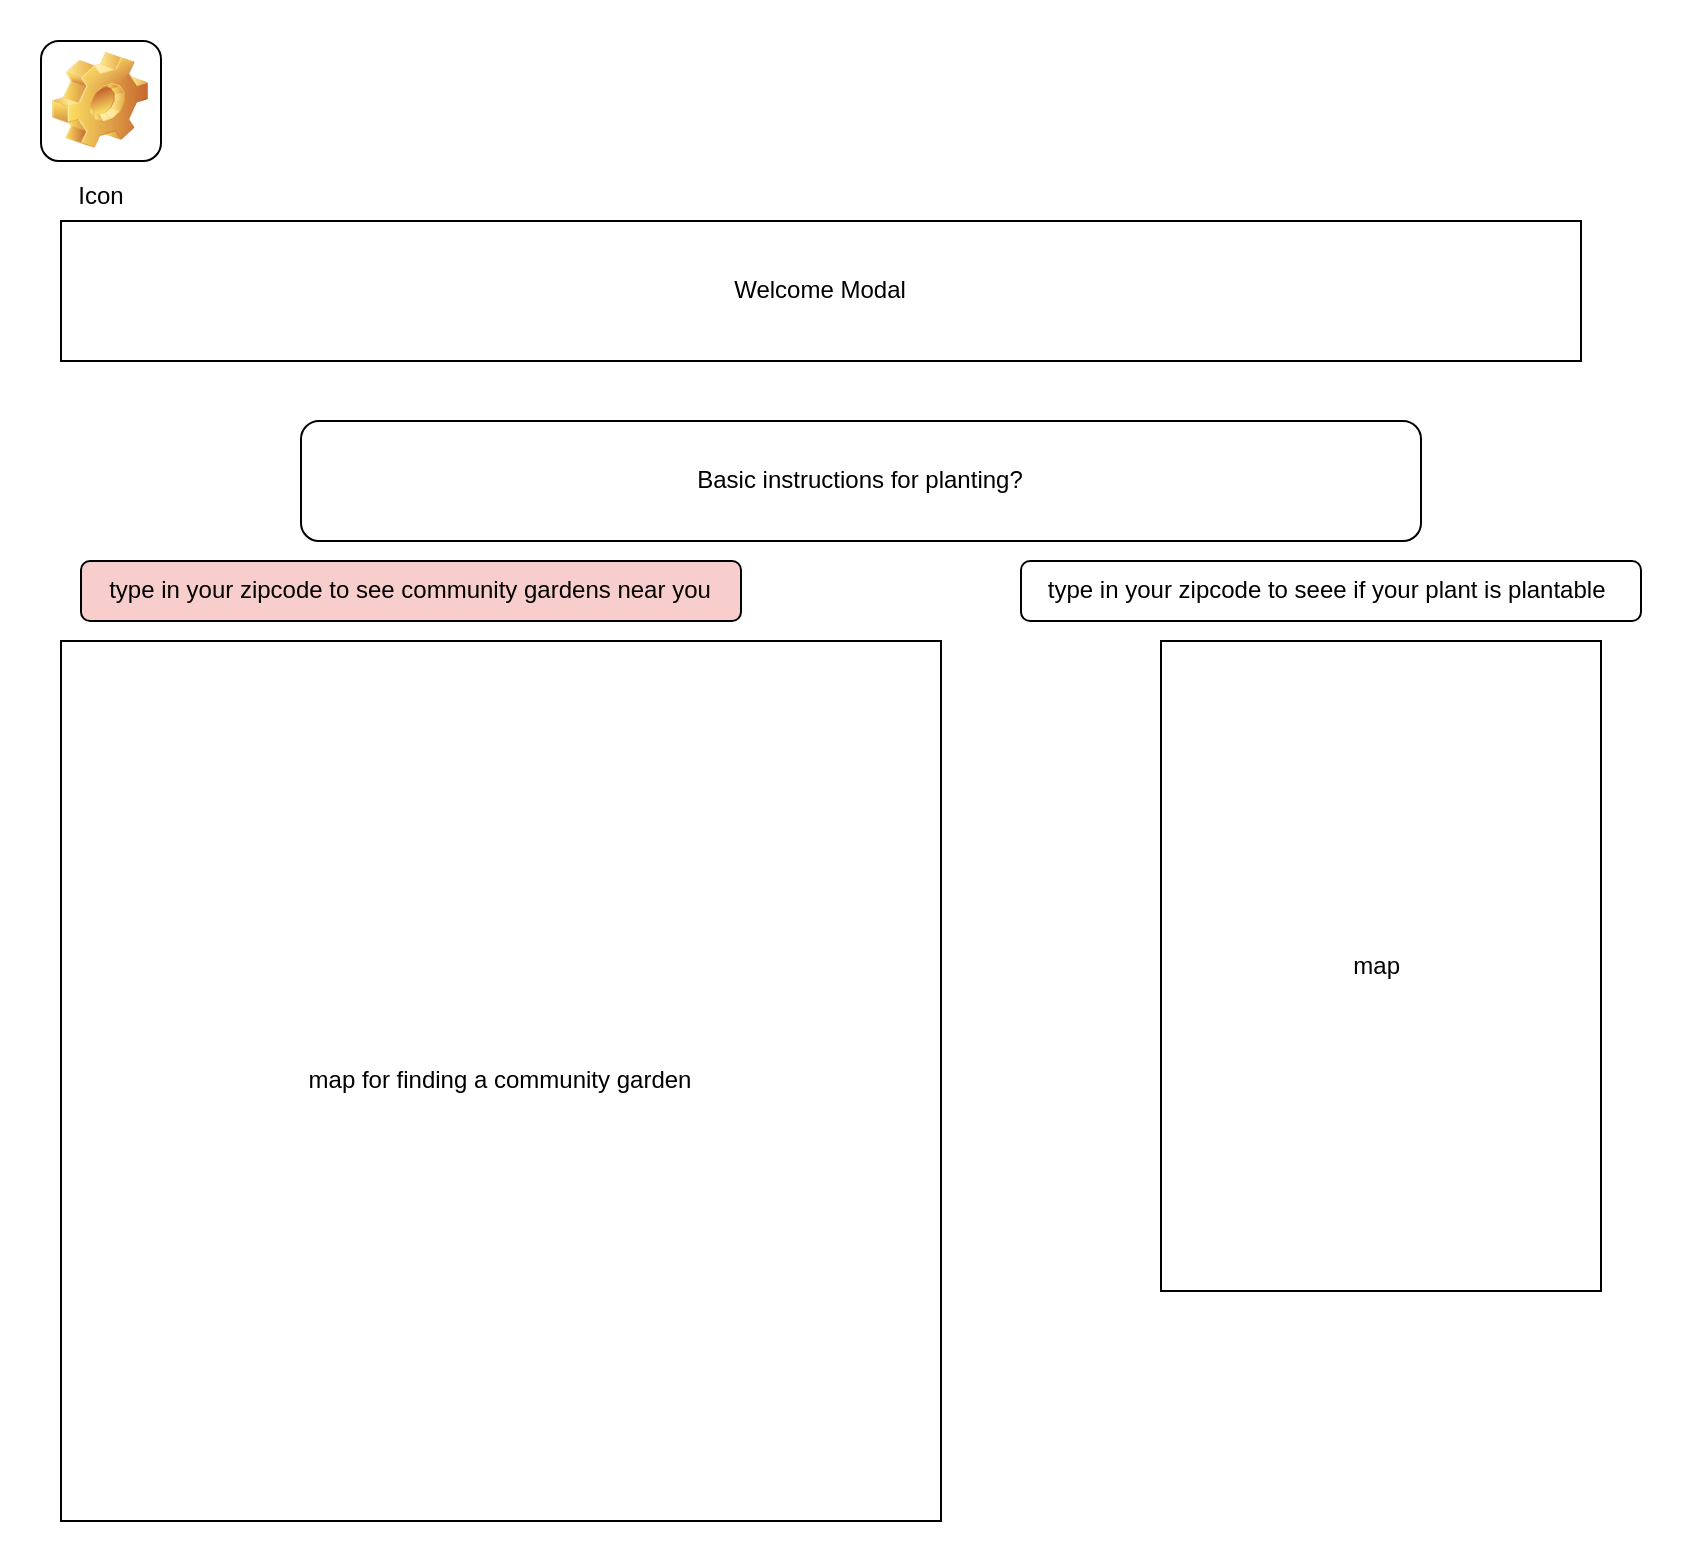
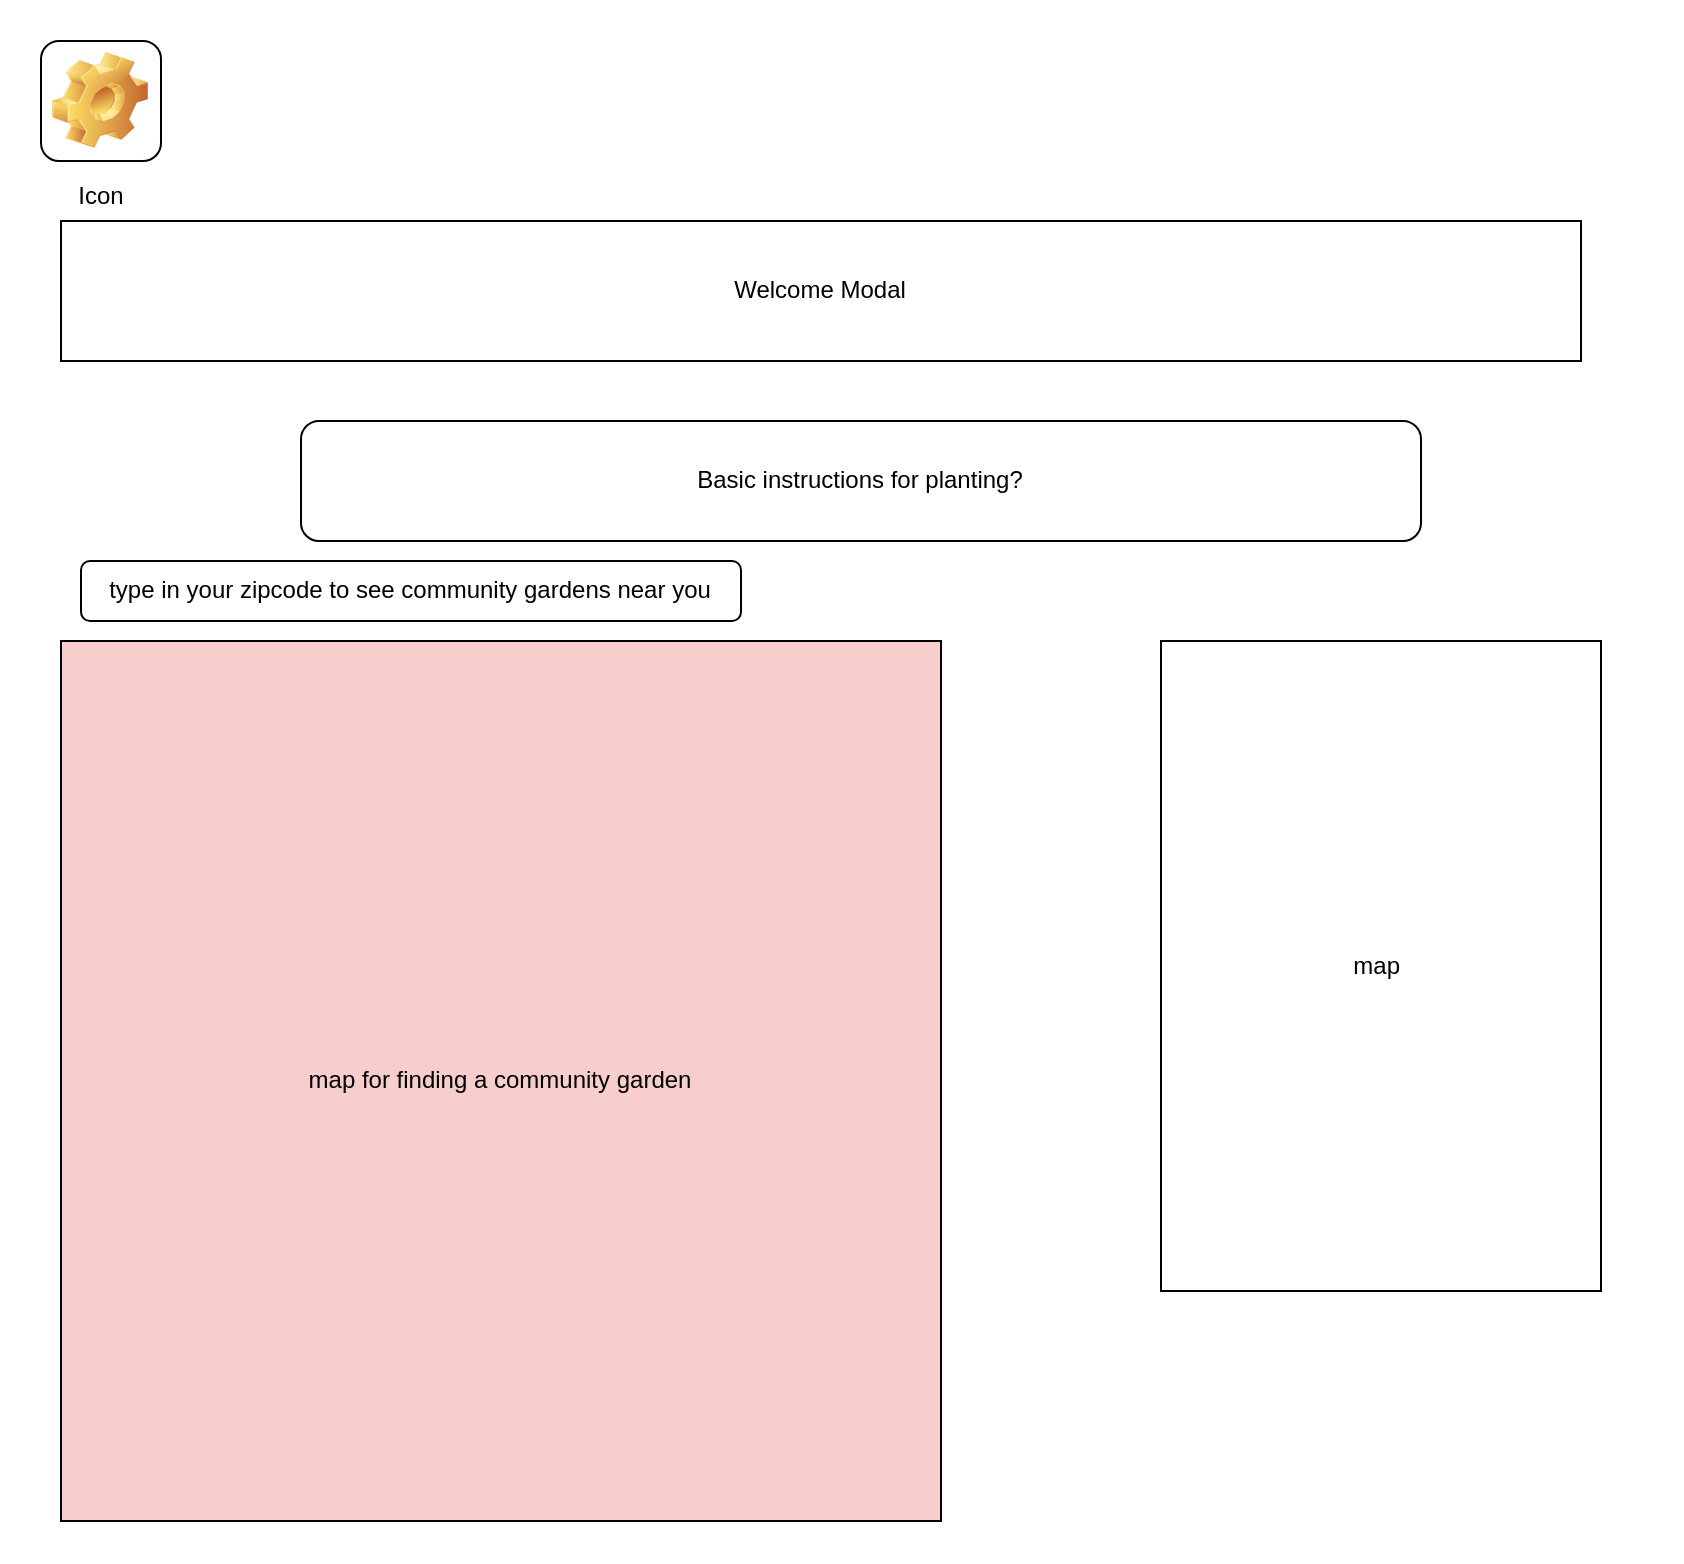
node "type in your zipcode to see community gardens near you": fillcolor #f8cecc -> #ffffff
node "type in your zipcode to seee if your plant is plantable": removed
node "map for finding a community garden": fillcolor #ffffff -> #f8cecc
